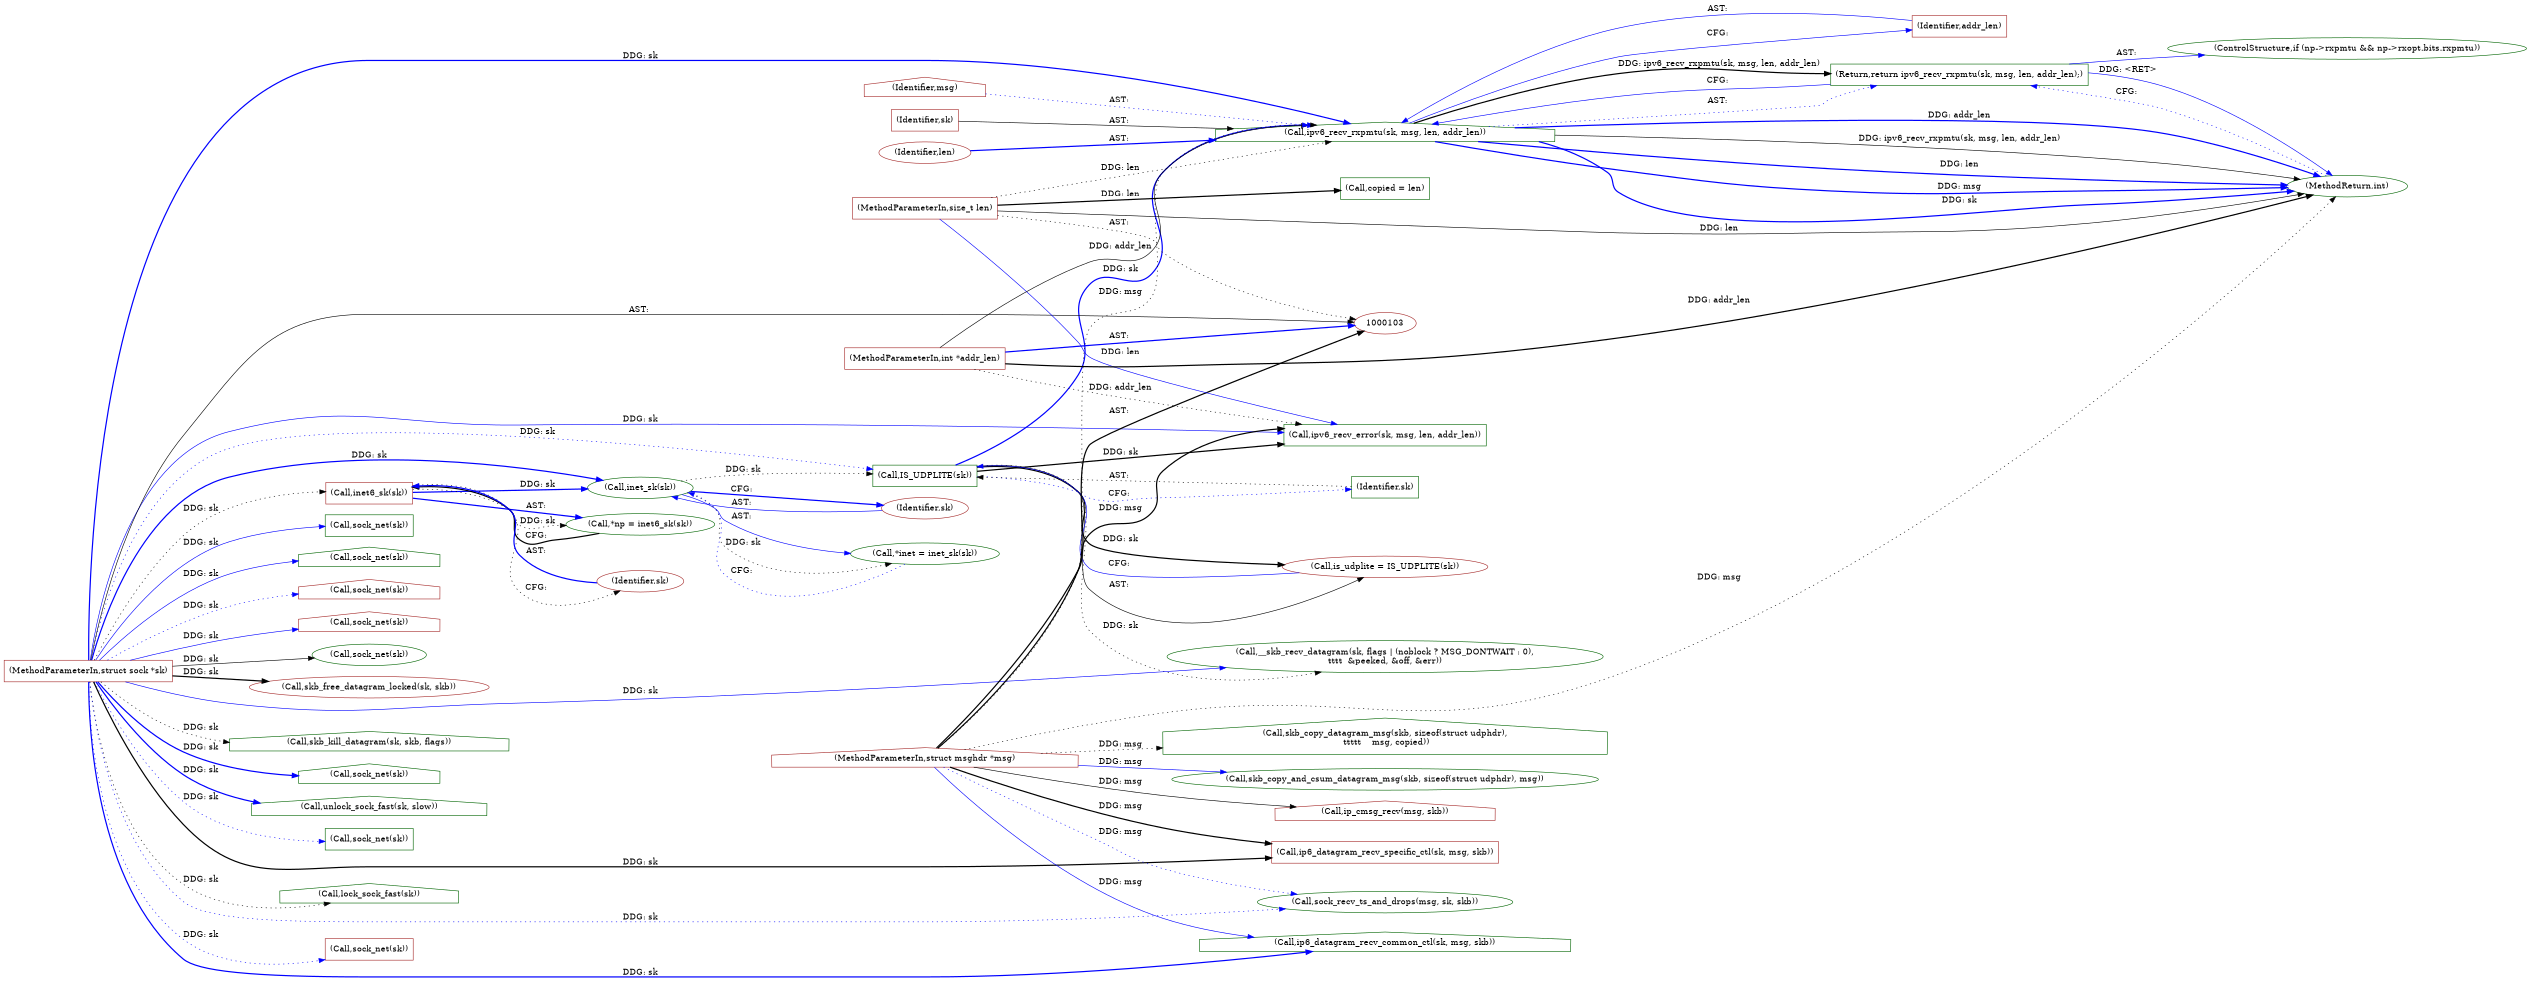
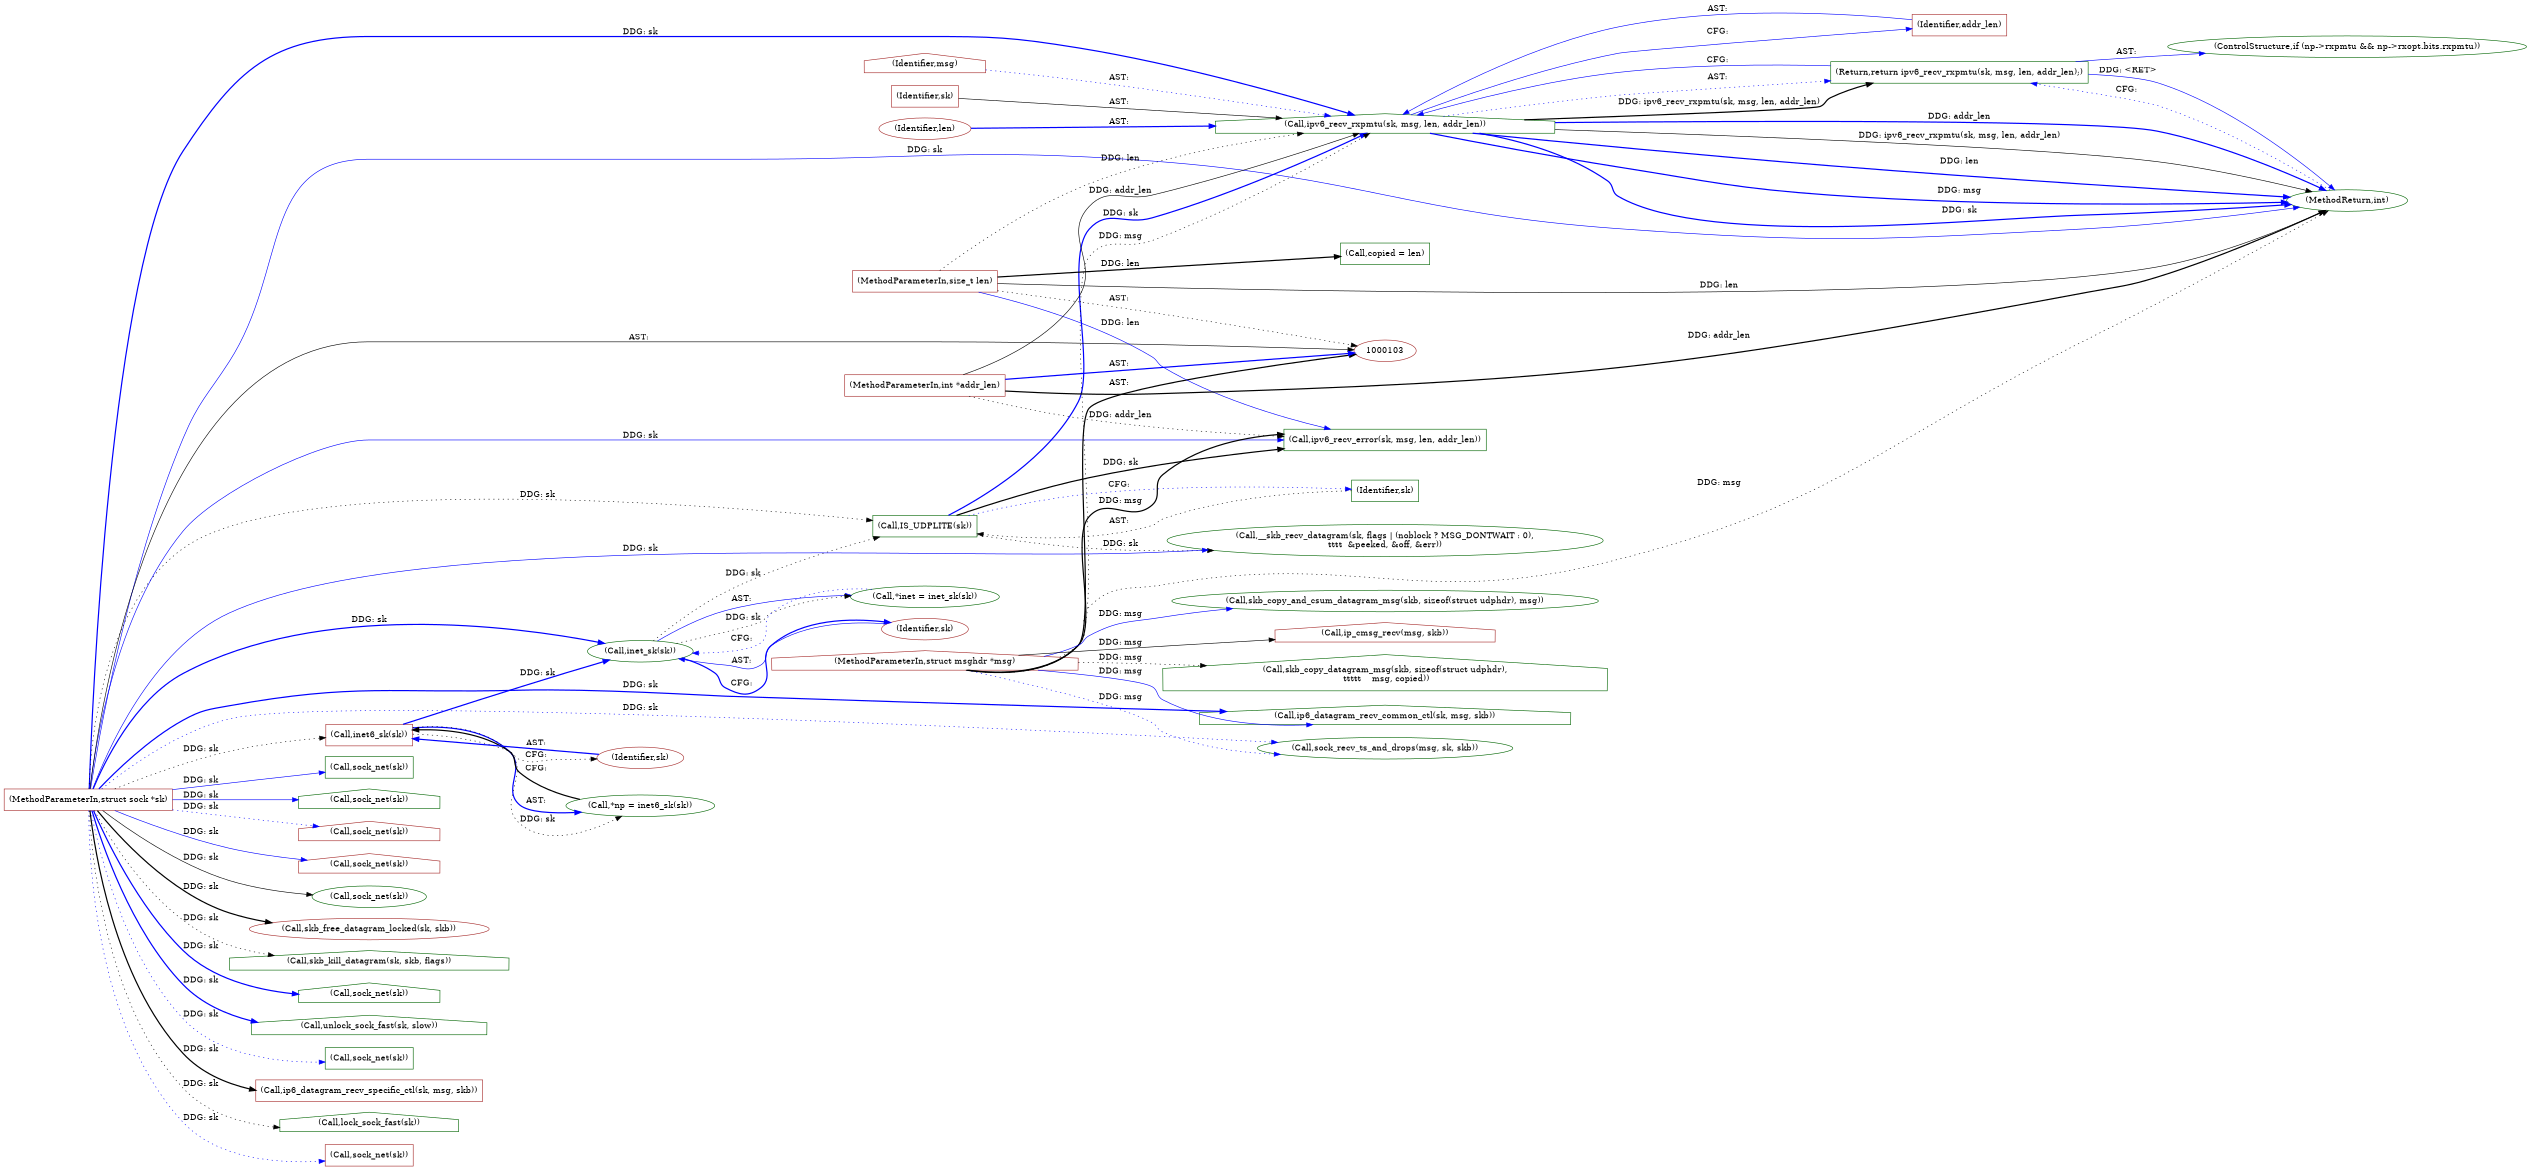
edge "(MethodParameterIn,struct sock *sk)" -> "(MethodReturn,int)": added, label "DDG: sk"
edge "(MethodParameterIn,struct sock *sk)" -> "(Call,IS_UDPLITE(sk))": color blue -> black
node "(Call,is_udplite = IS_UDPLITE(sk))": removed
edge "(MethodParameterIn,struct msghdr *msg)" -> "(Call,ip6_datagram_recv_specific_ctl(sk, msg, skb))": removed, label "DDG: msg"
